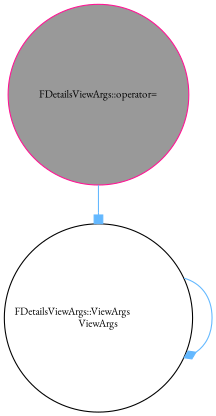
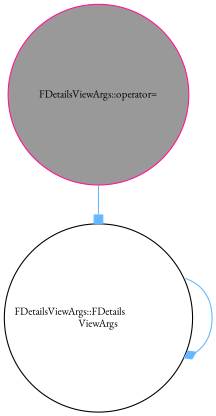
node "FDetailsViewArgs::ViewArgs ViewArgs": label "FDetailsViewArgs::ViewArgs ViewArgs" -> "FDetailsViewArgs::FDetails ViewArgs"
